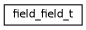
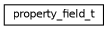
node "field_field_t": label "field_field_t" -> "property_field_t"
